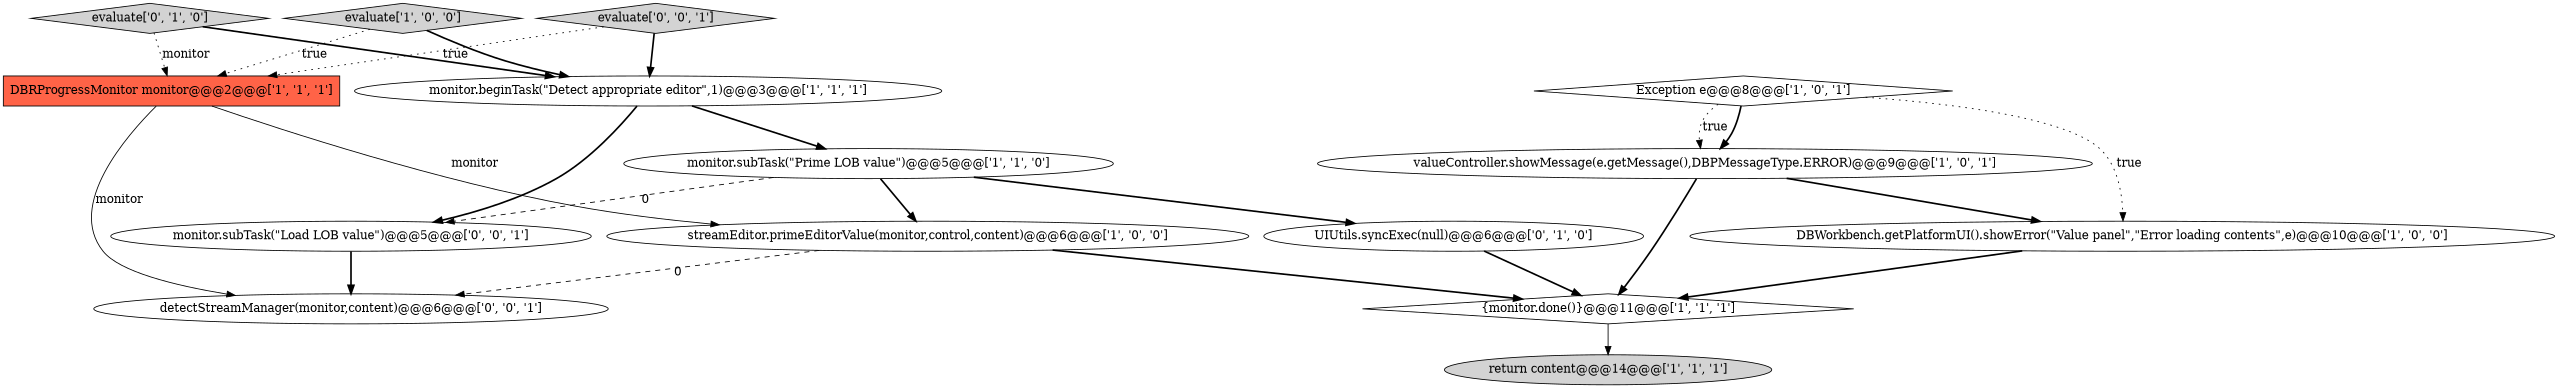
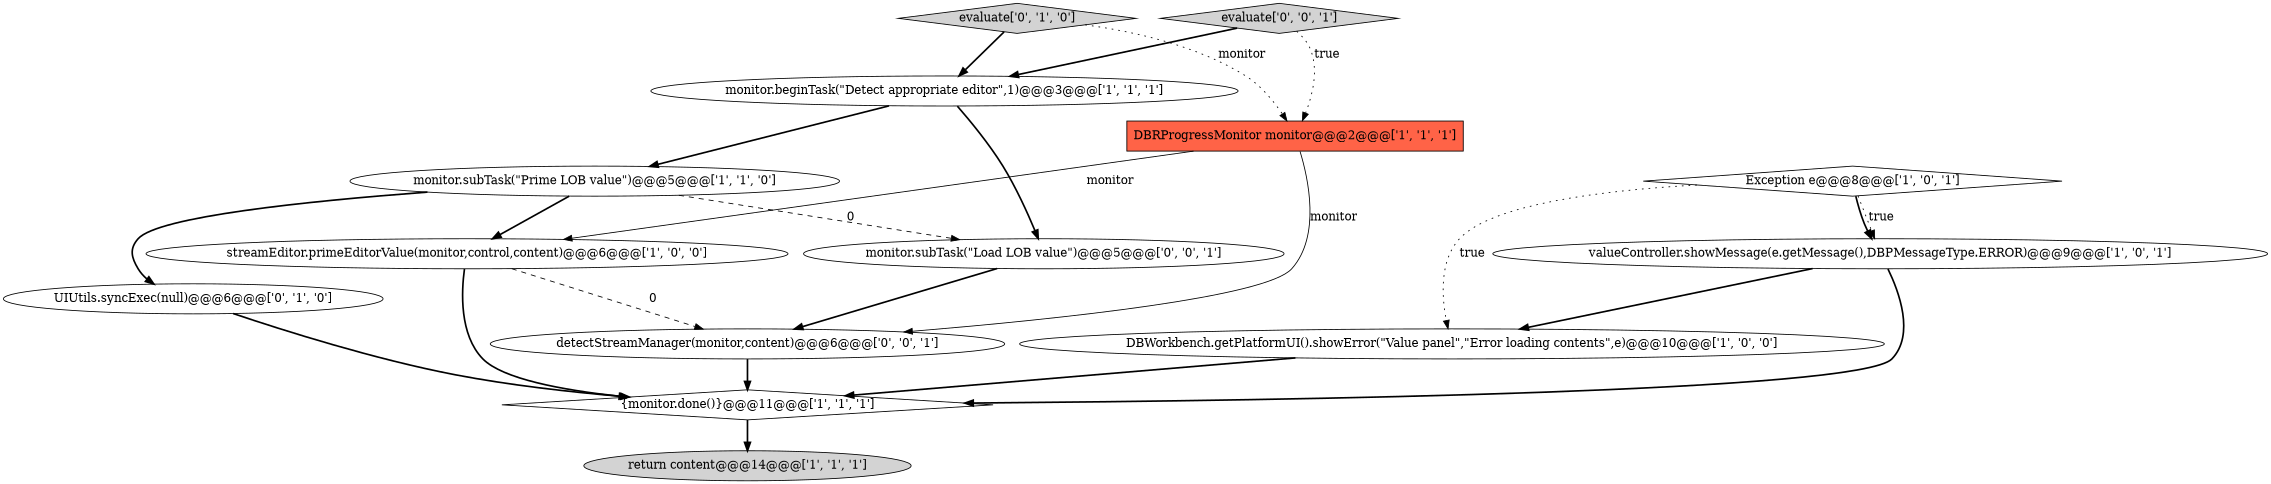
node "evaluate['1', '0', '0']": removed
edge "{monitor.done()}@@@11@@@['1', '1', '1']" -> "return content@@@14@@@['1', '1', '1']": style solid -> bold
edge "detectStreamManager(monitor,content)@@@6@@@['0', '0', '1']" -> "{monitor.done()}@@@11@@@['1', '1', '1']": added
